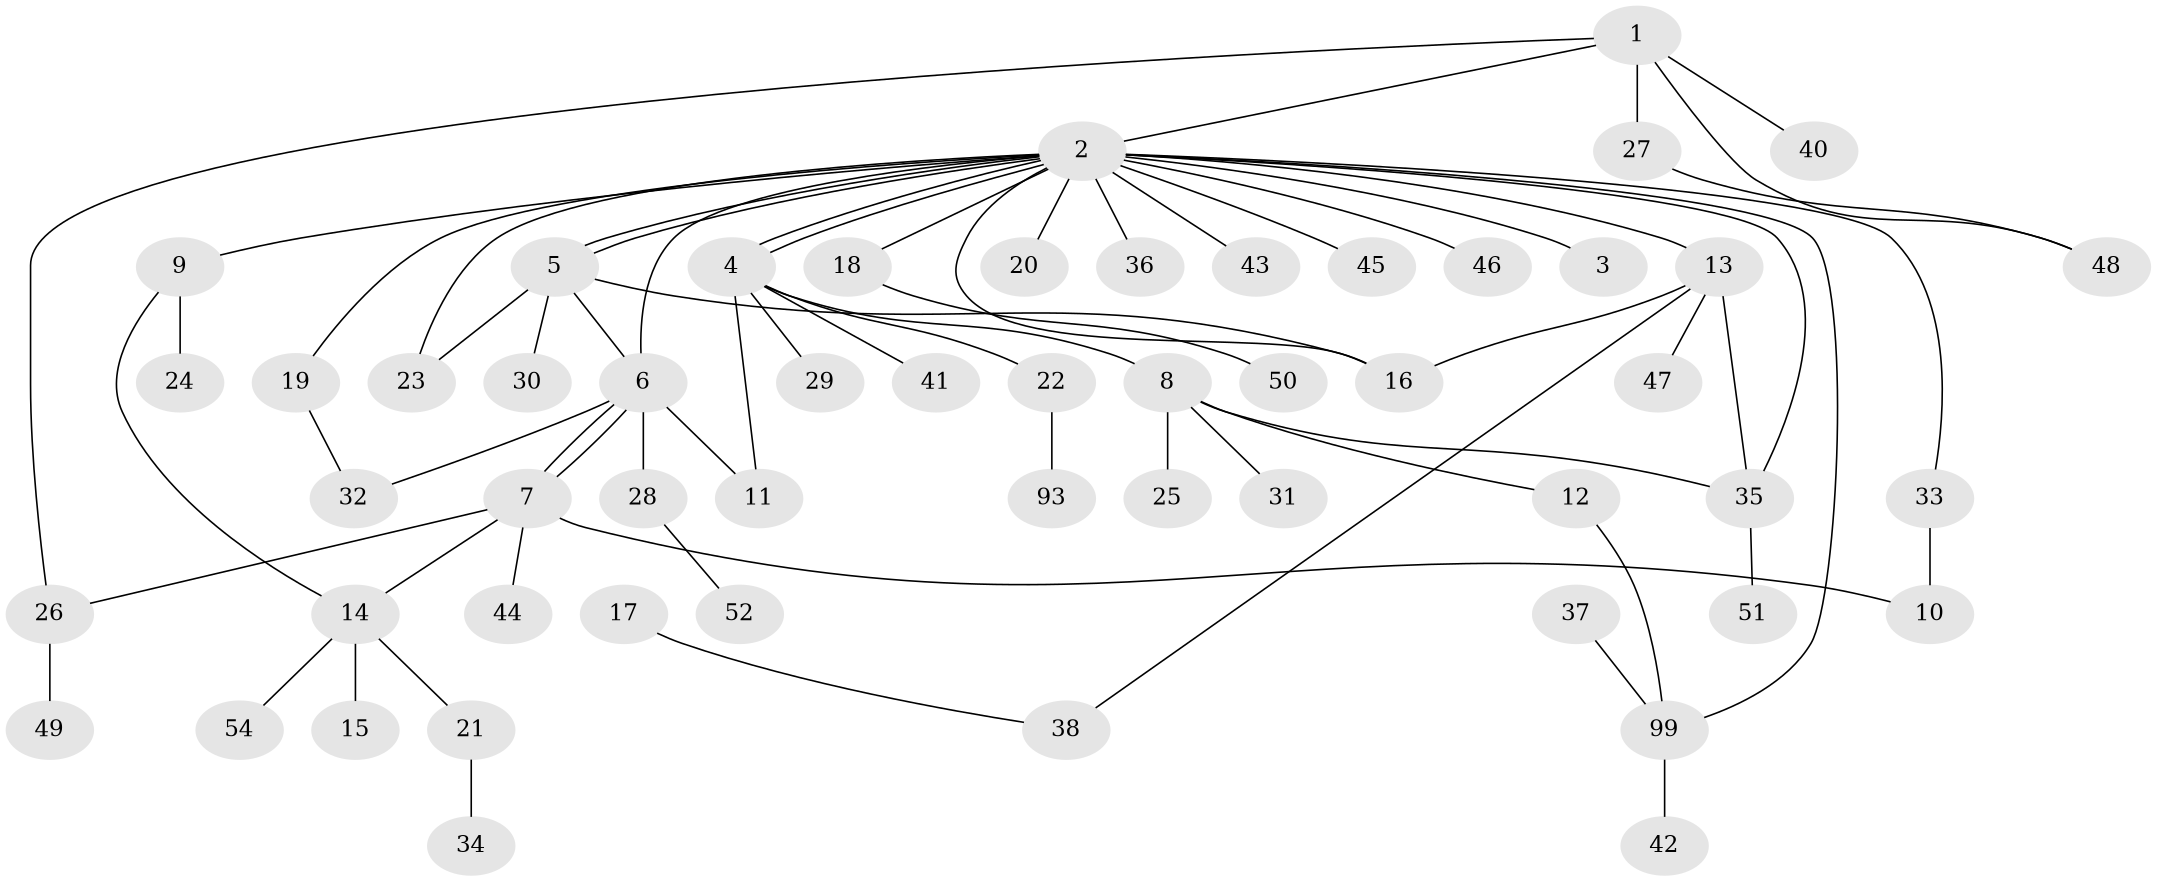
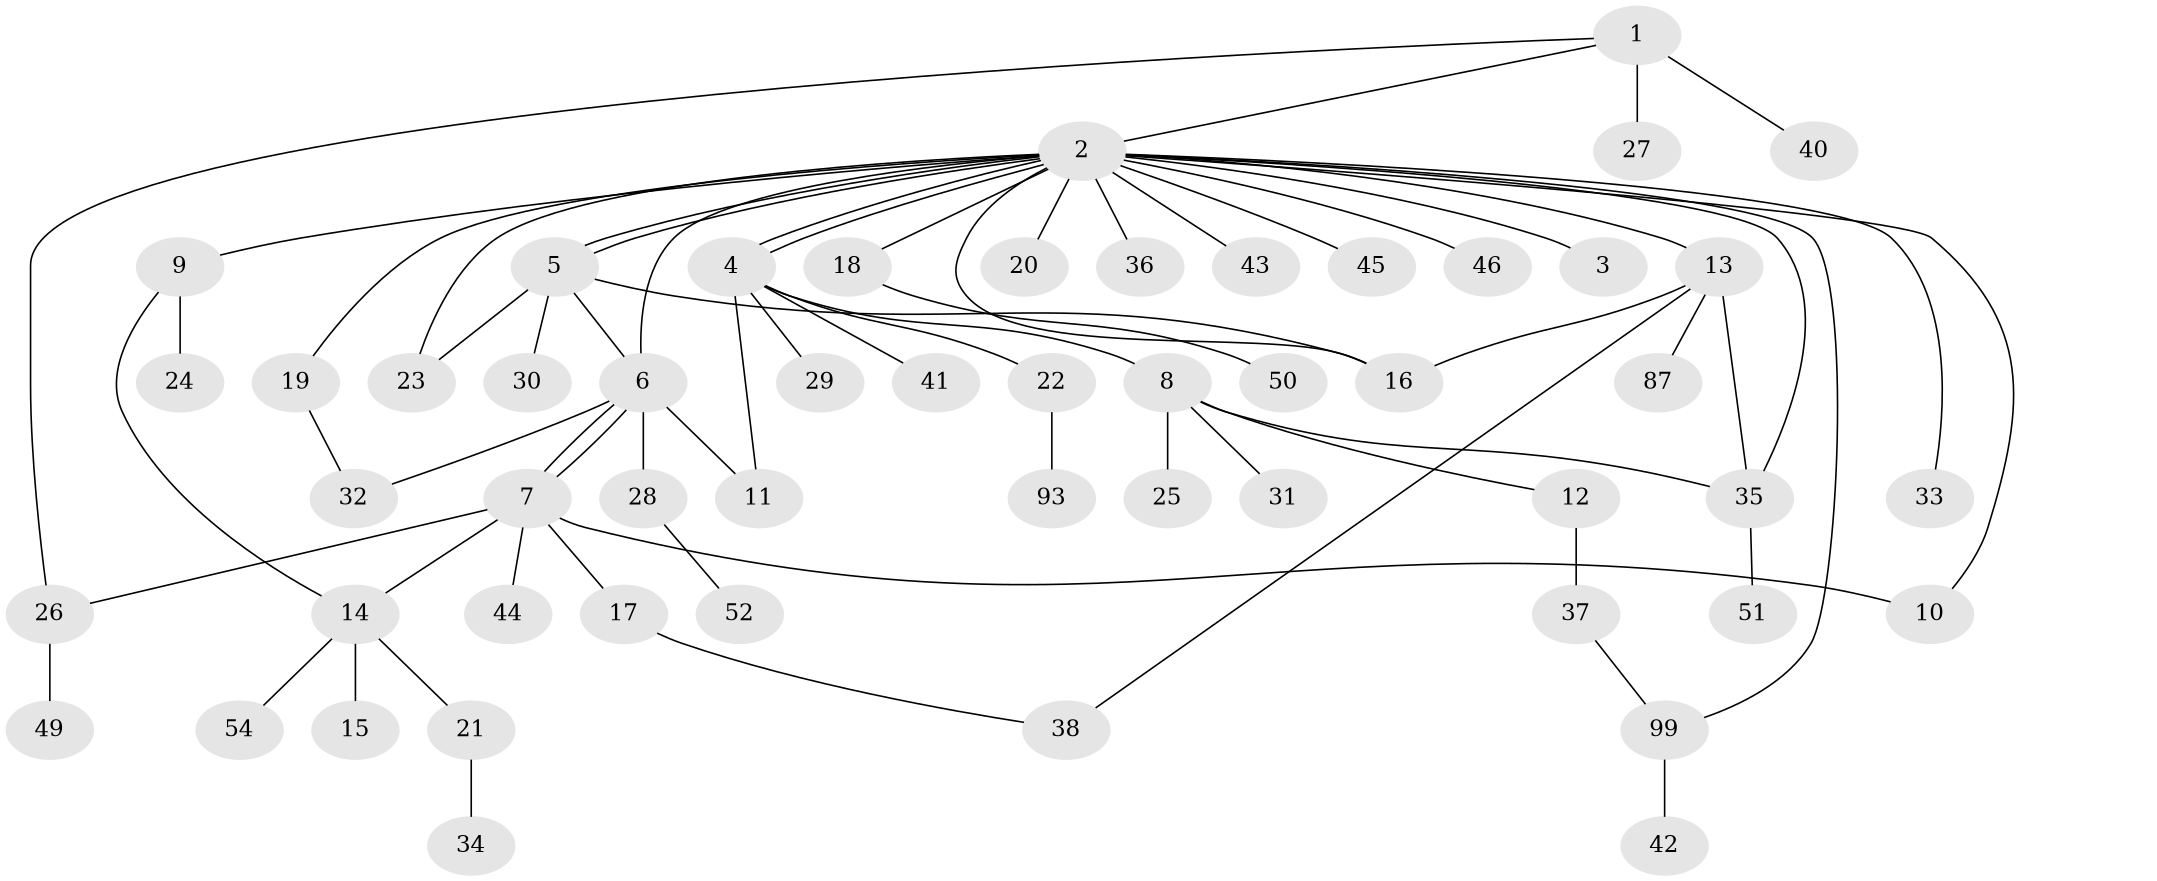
node "48": removed
node "47": label "47" -> "87"
edge "7" -- "17": added
edge "33" -- "10": now "2" -- "10"
edge "12" -- "99": now "12" -- "37"
